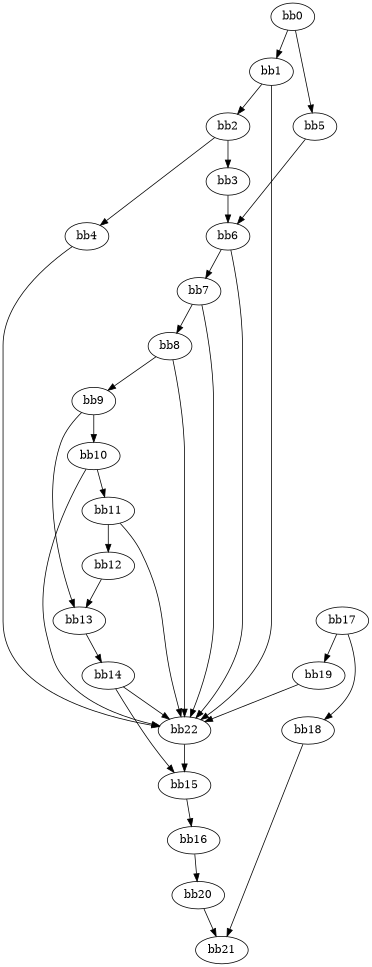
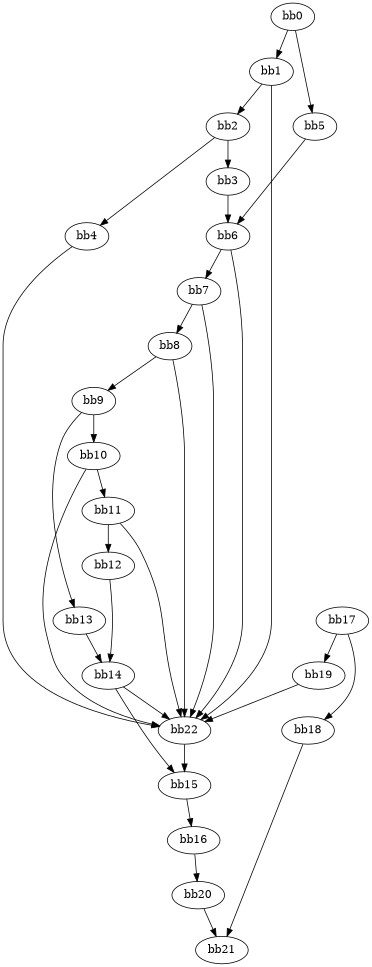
edge "bb12" -> "bb13": now "bb12" -> "bb14"
